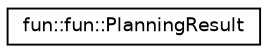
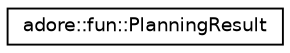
node "fun::fun::PlanningResult": label "fun::fun::PlanningResult" -> "adore::fun::PlanningResult"
